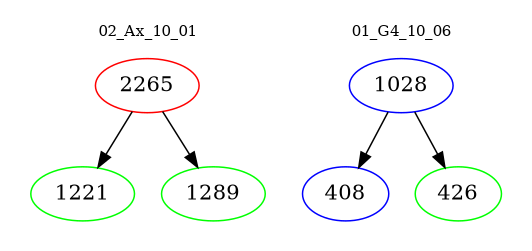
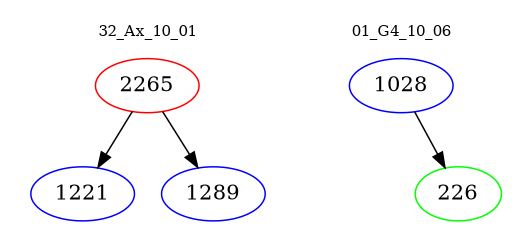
cluster "02_Ax_10_01": label "02_Ax_10_01" -> "32_Ax_10_01"
node "1221": color green -> blue
node "1289": color green -> blue
node "408": removed
node "426": label "426" -> "226"
